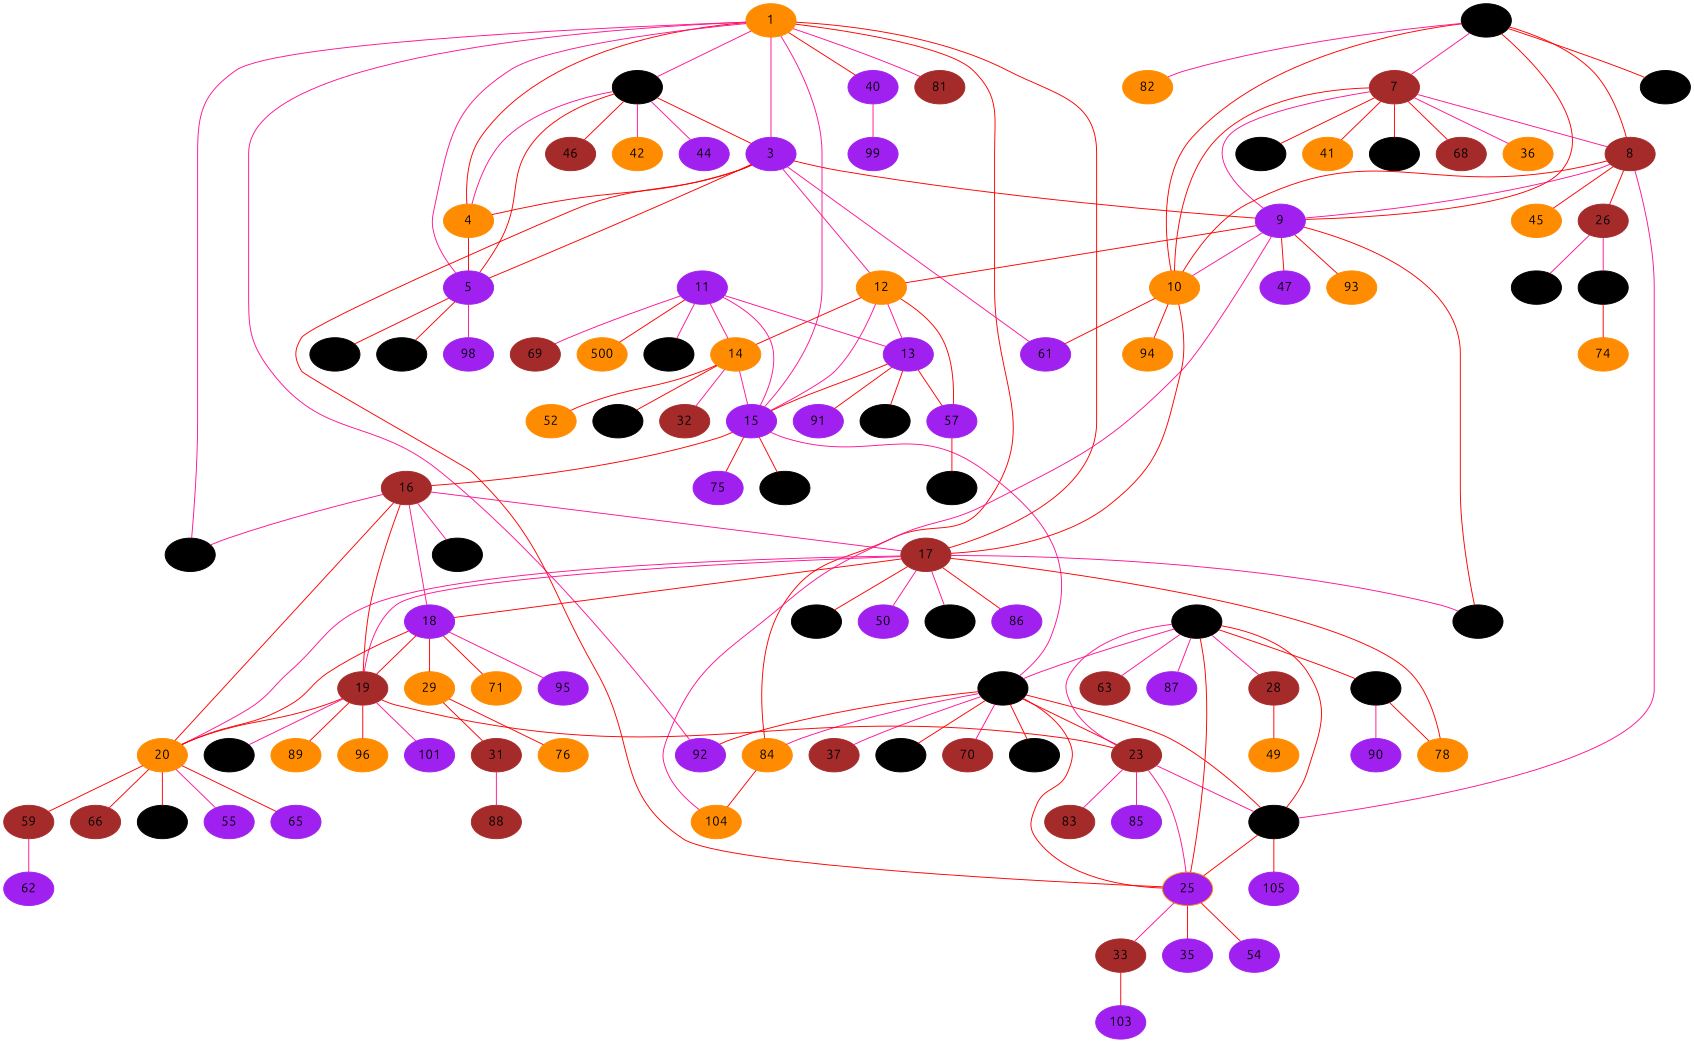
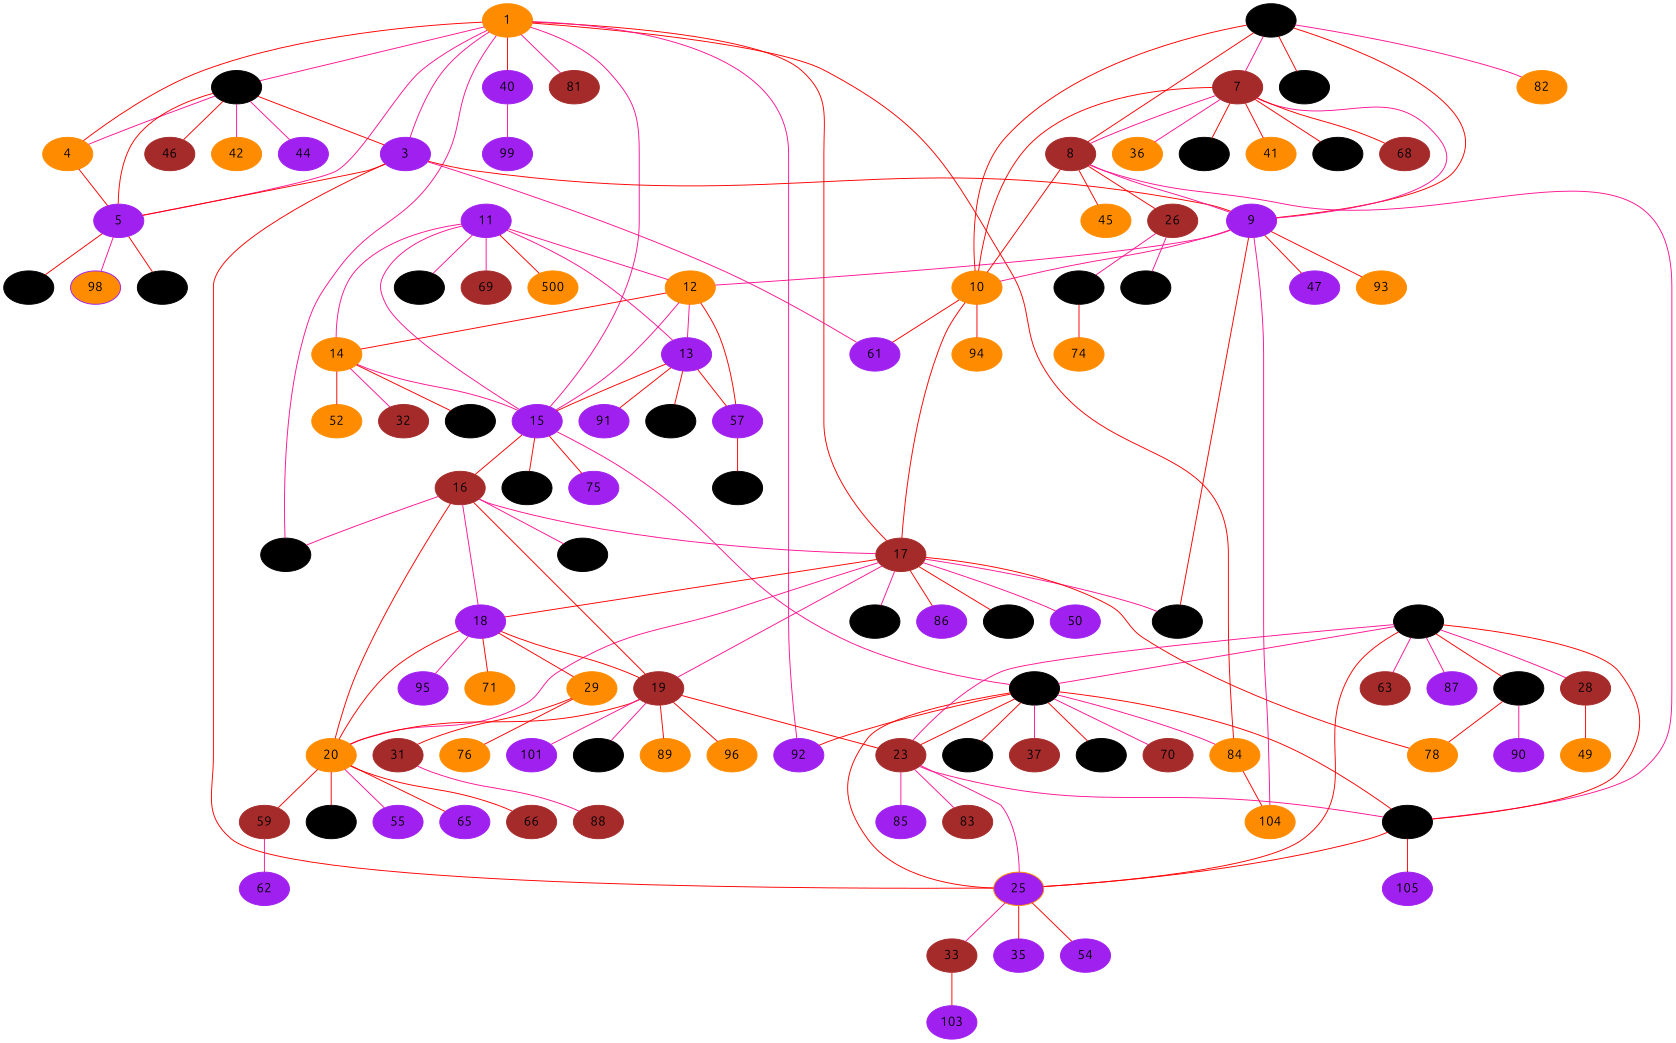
edge "3" -- "4": removed
edge "3" -- "12": now "11" -- "12"
edge "9" -- "12": color red -> deeppink
node "98": fillcolor purple -> darkorange
